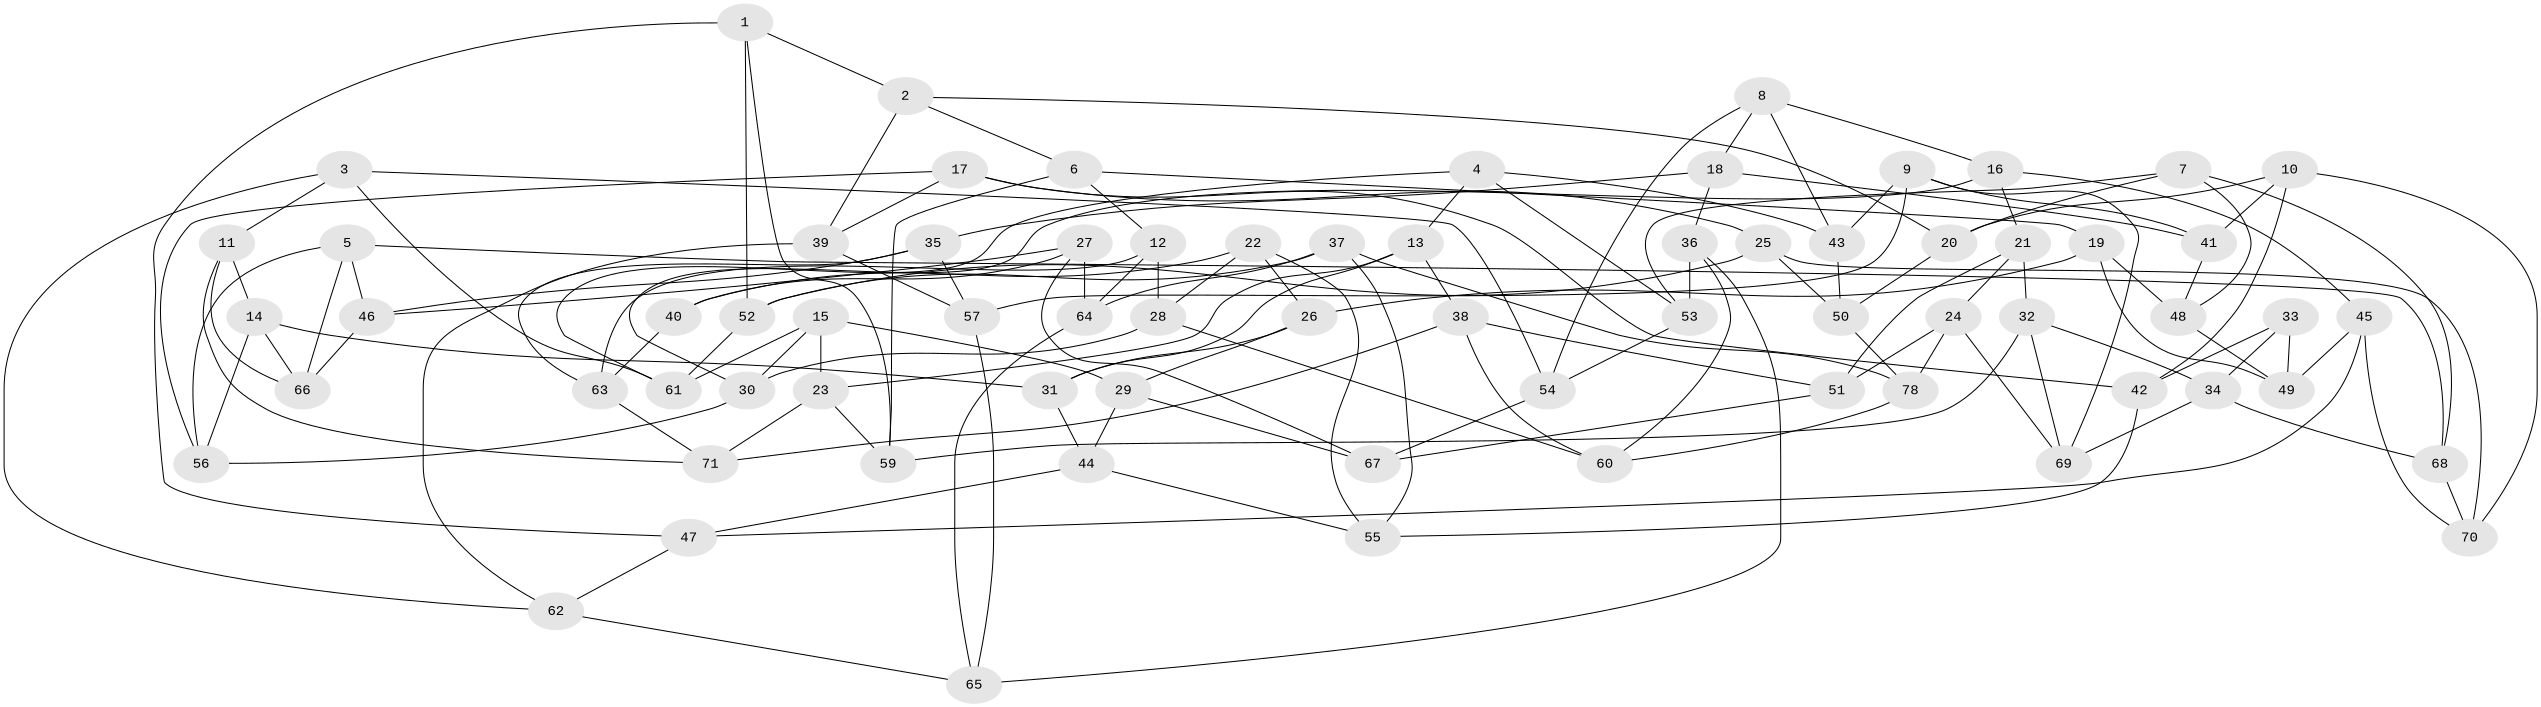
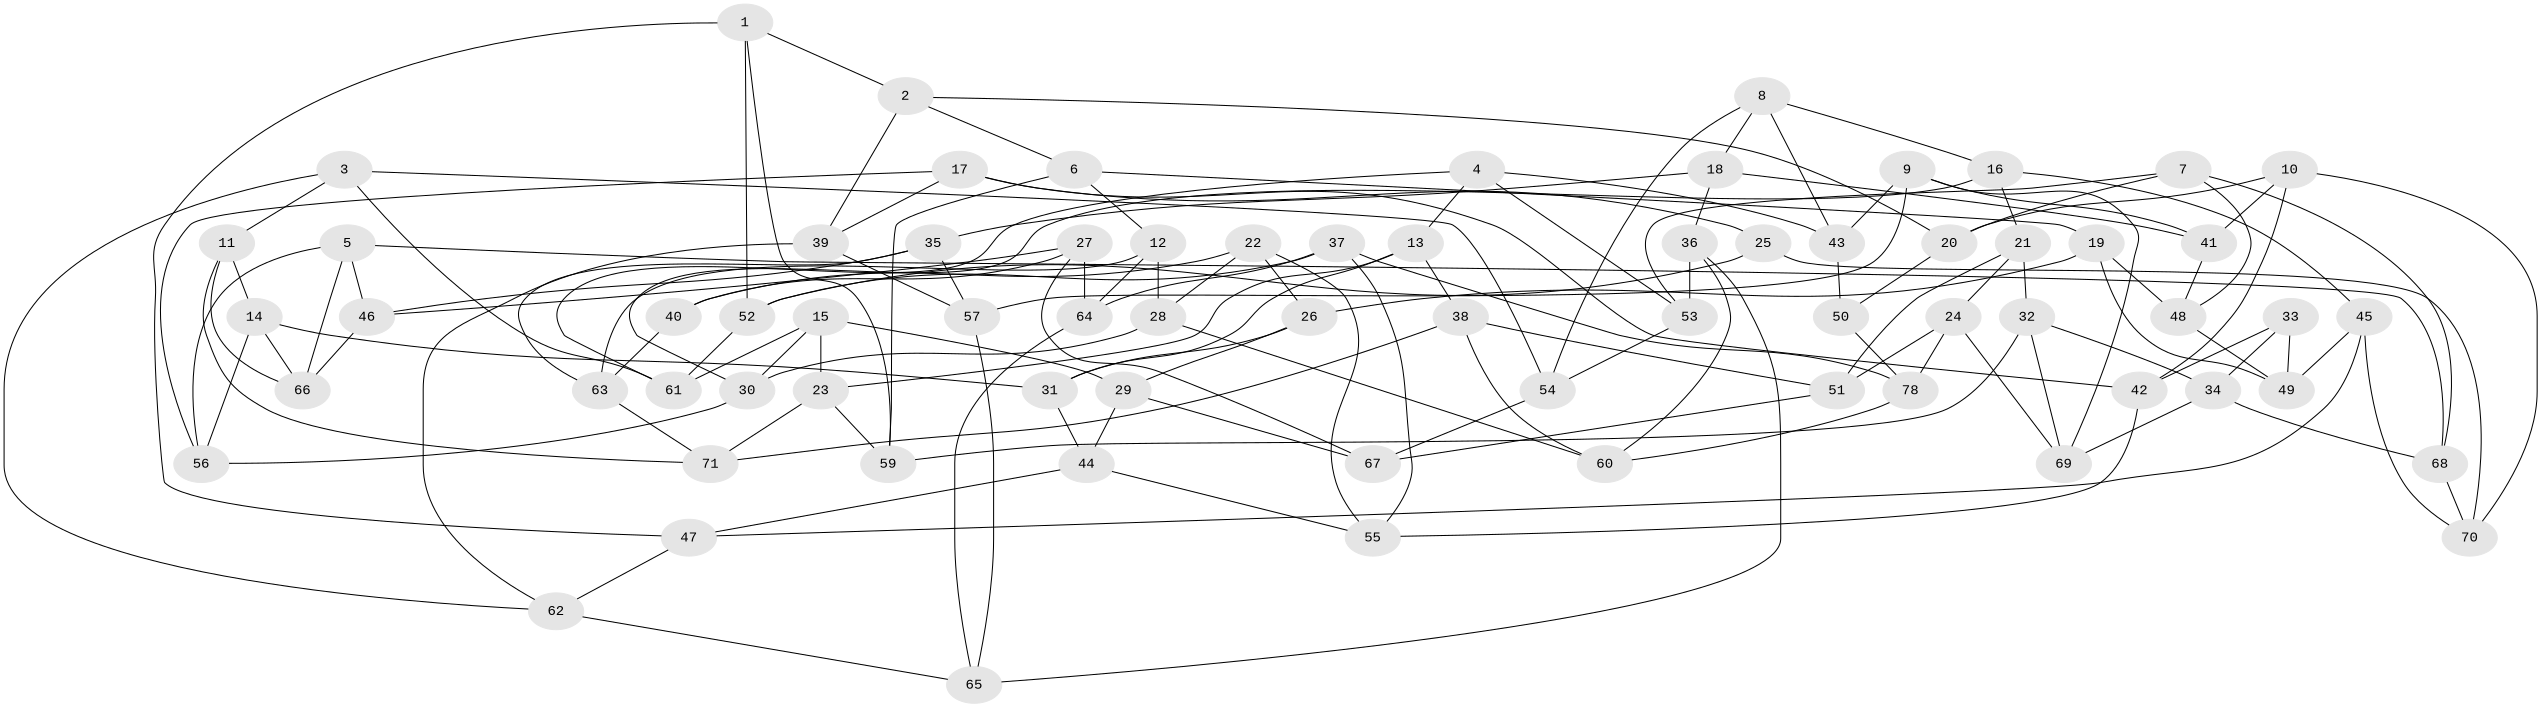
edge "25" -- "50": removed
